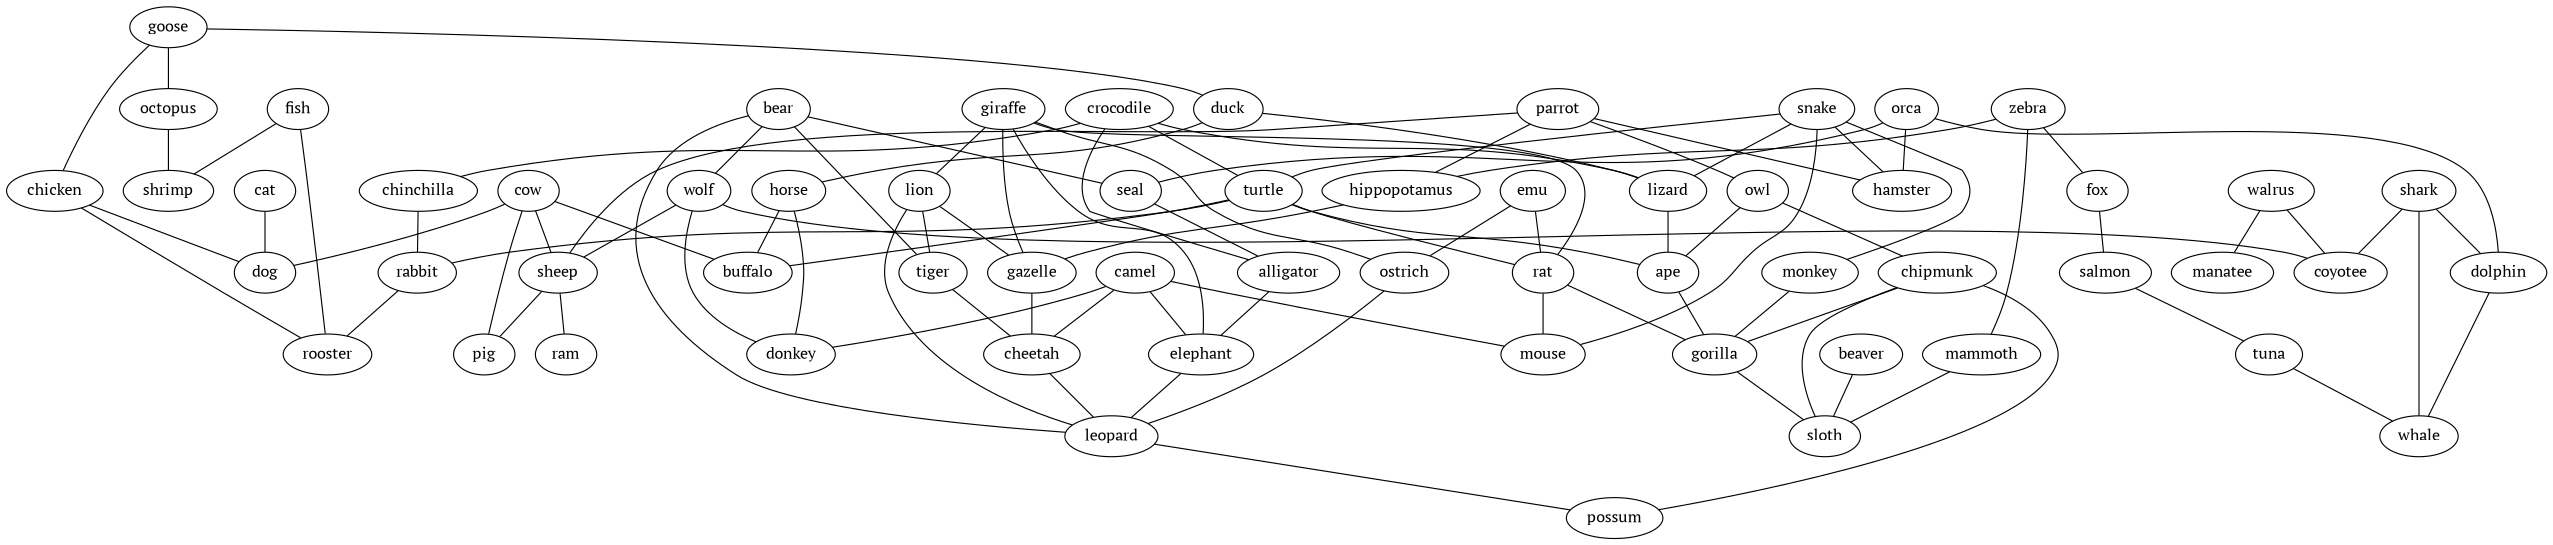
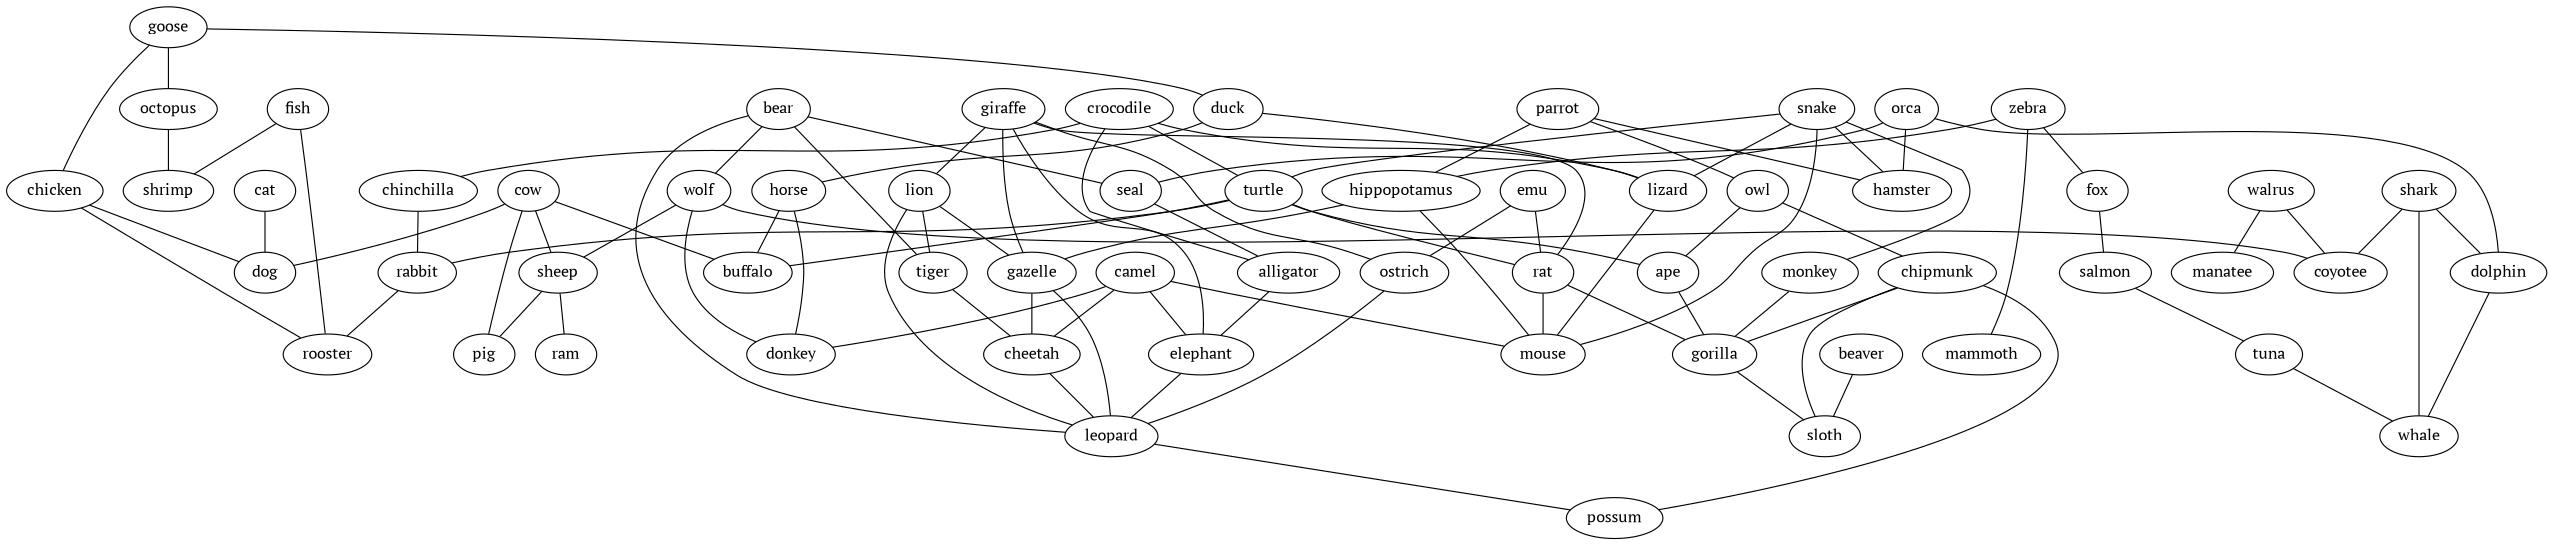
edge "parrot" -- "sheep": removed
edge "lizard" -- "ape": now "lizard" -- "mouse"
edge "hippopotamus" -- "mouse": added
edge "gazelle" -- "leopard": added
edge "mammoth" -- "sloth": removed
